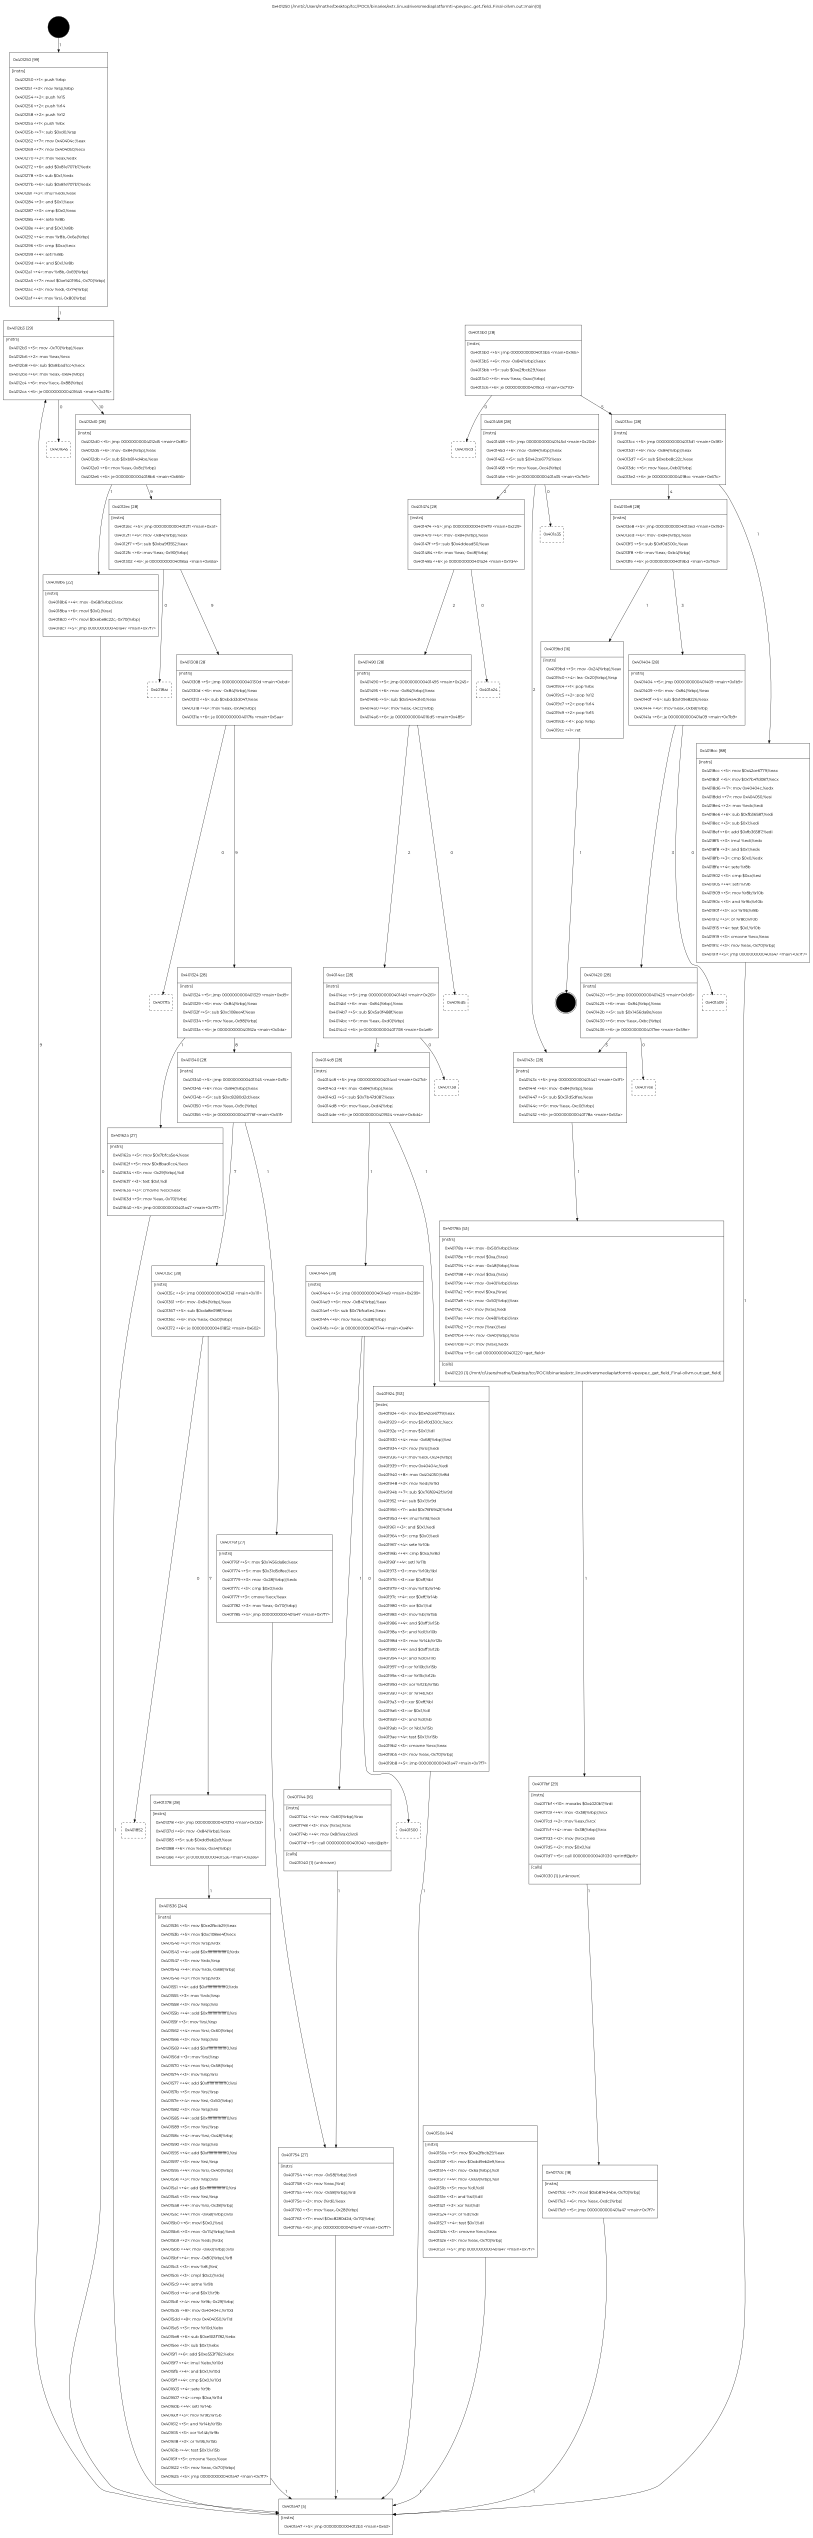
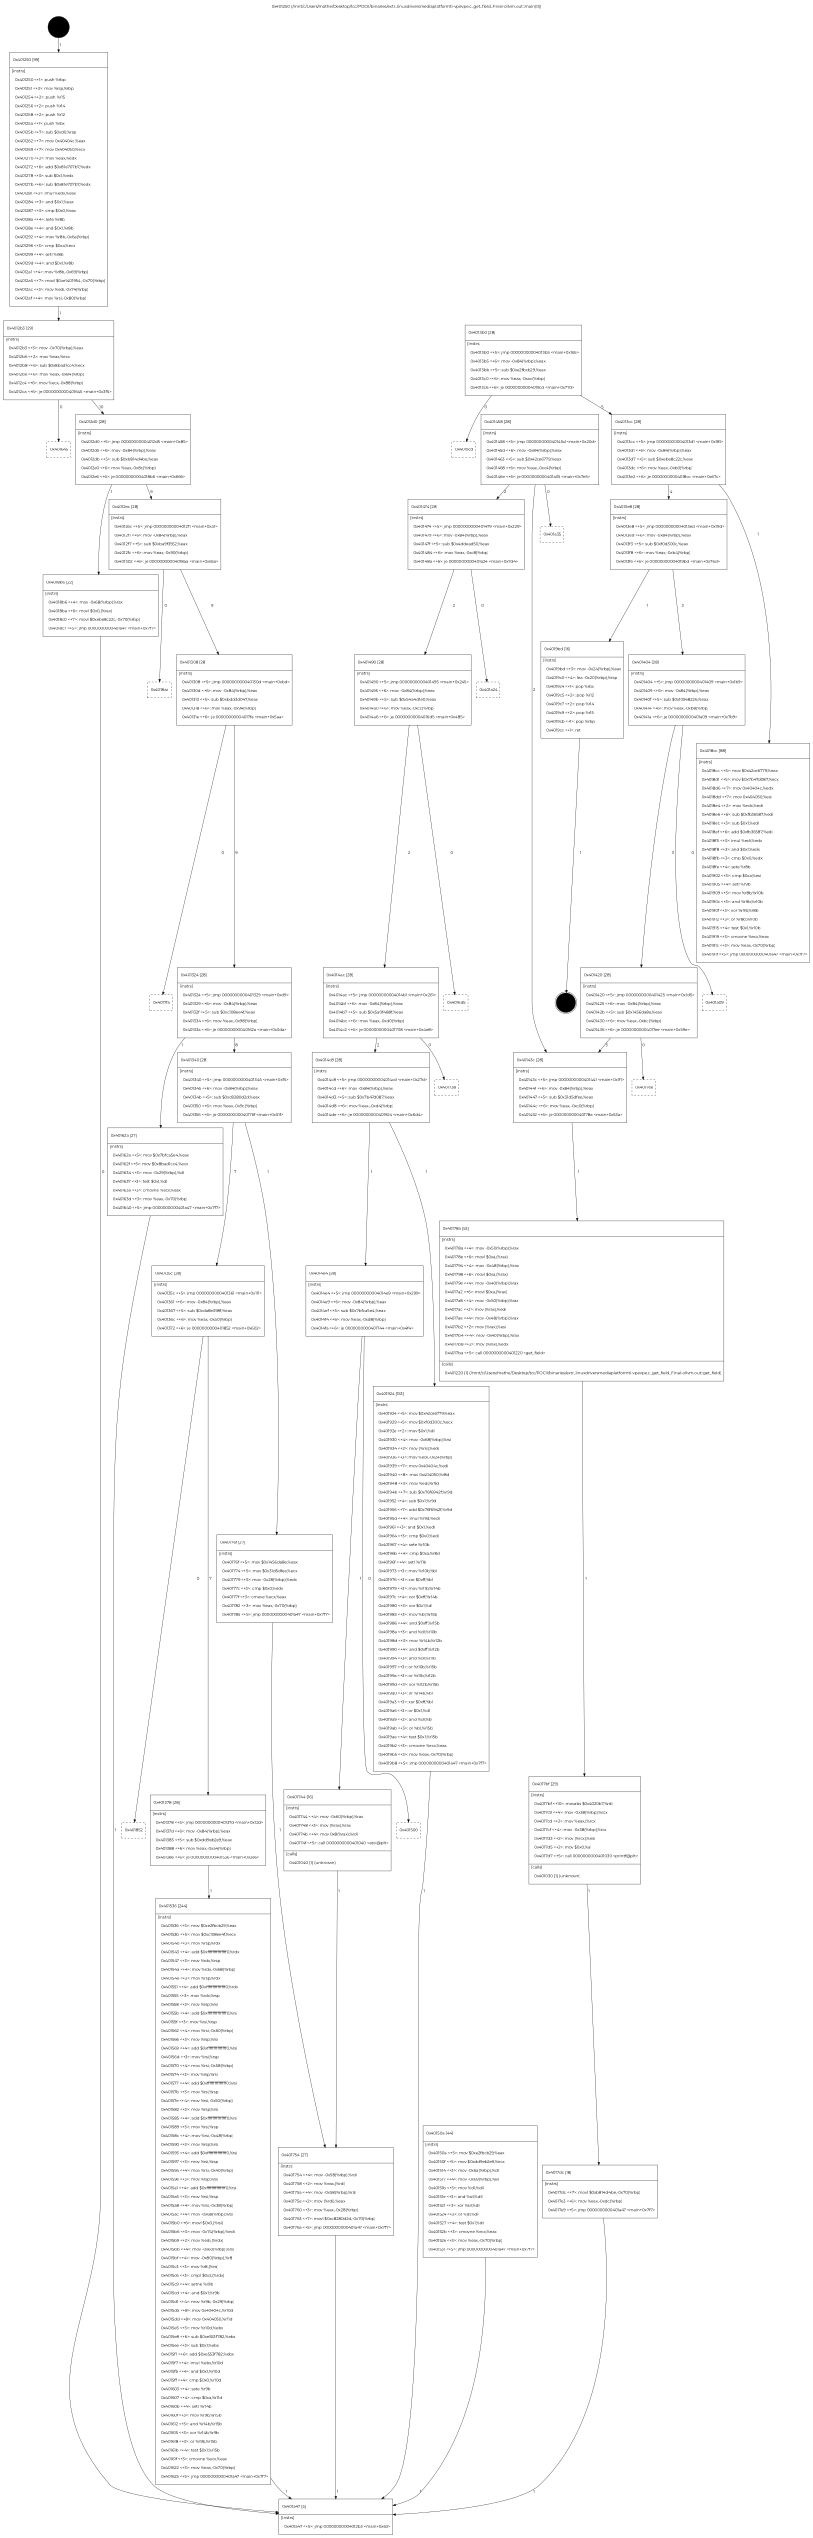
edge "0x401a47 [5]" -> "0x4012b3 [29]": removed, label "9"
edge "0x4018cc [88]" -> "0x401a47 [5]": removed, label "1"
